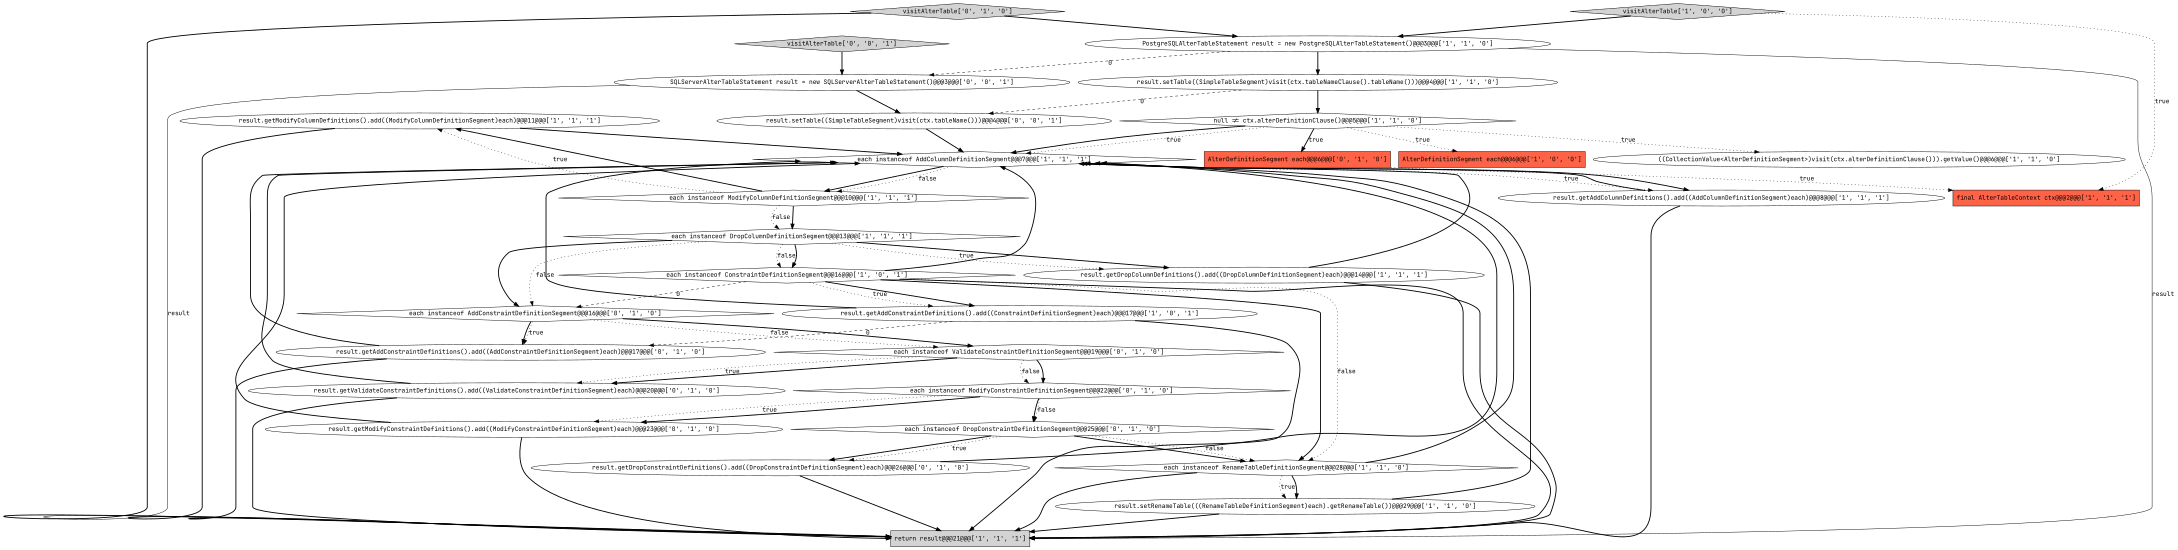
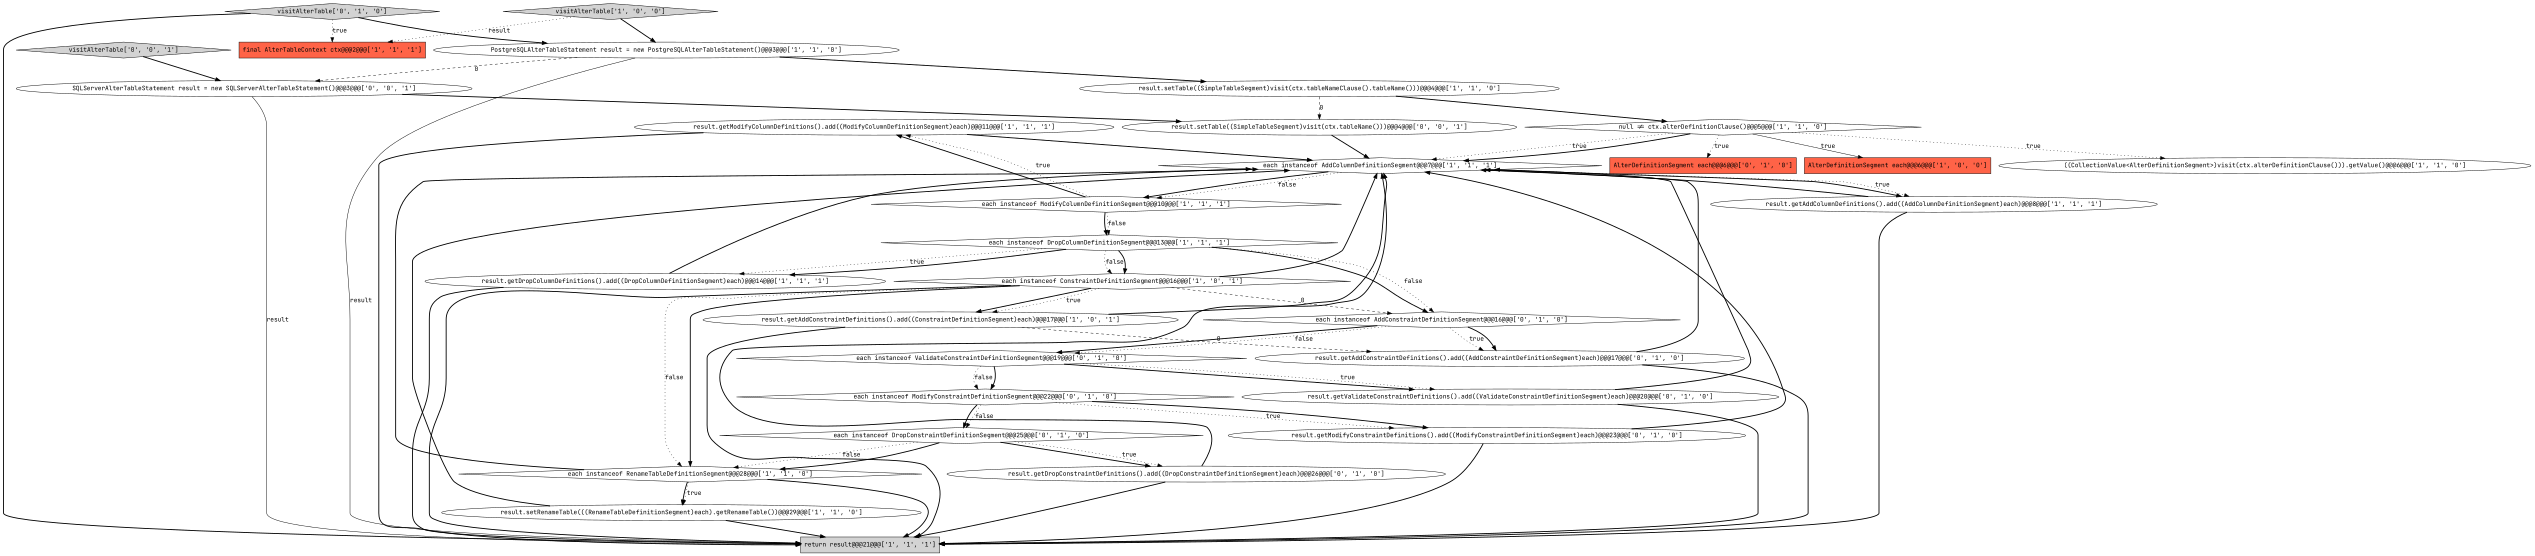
edge "visitAlterTable['1', '0', '0']" -> "final AlterTableContext ctx@@@2@@@['1', '1', '1']": label "true" -> "result"
edge "null != ctx.alterDefinitionClause()@@@5@@@['1', '1', '0']" -> "AlterDefinitionSegment each@@@6@@@['0', '1', '0']": style bold -> dotted
edge "null != ctx.alterDefinitionClause()@@@5@@@['1', '1', '0']" -> "AlterDefinitionSegment each@@@6@@@['1', '0', '0']": style dotted -> solid
edge "AlterDefinitionSegment each@@@6@@@['0', '1', '0']" -> "final AlterTableContext ctx@@@2@@@['1', '1', '1']": now "visitAlterTable['0', '1', '0']" -> "final AlterTableContext ctx@@@2@@@['1', '1', '1']"
